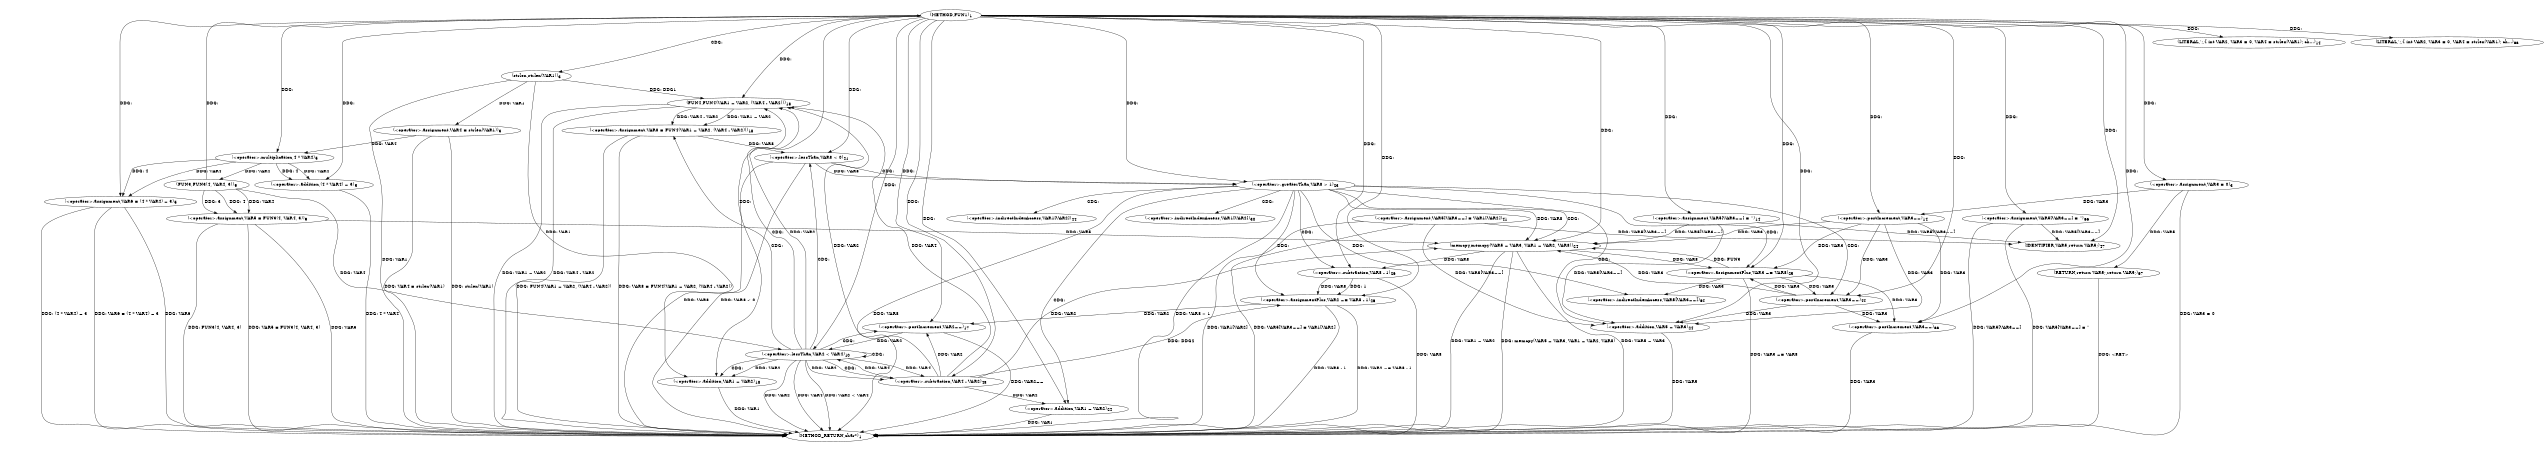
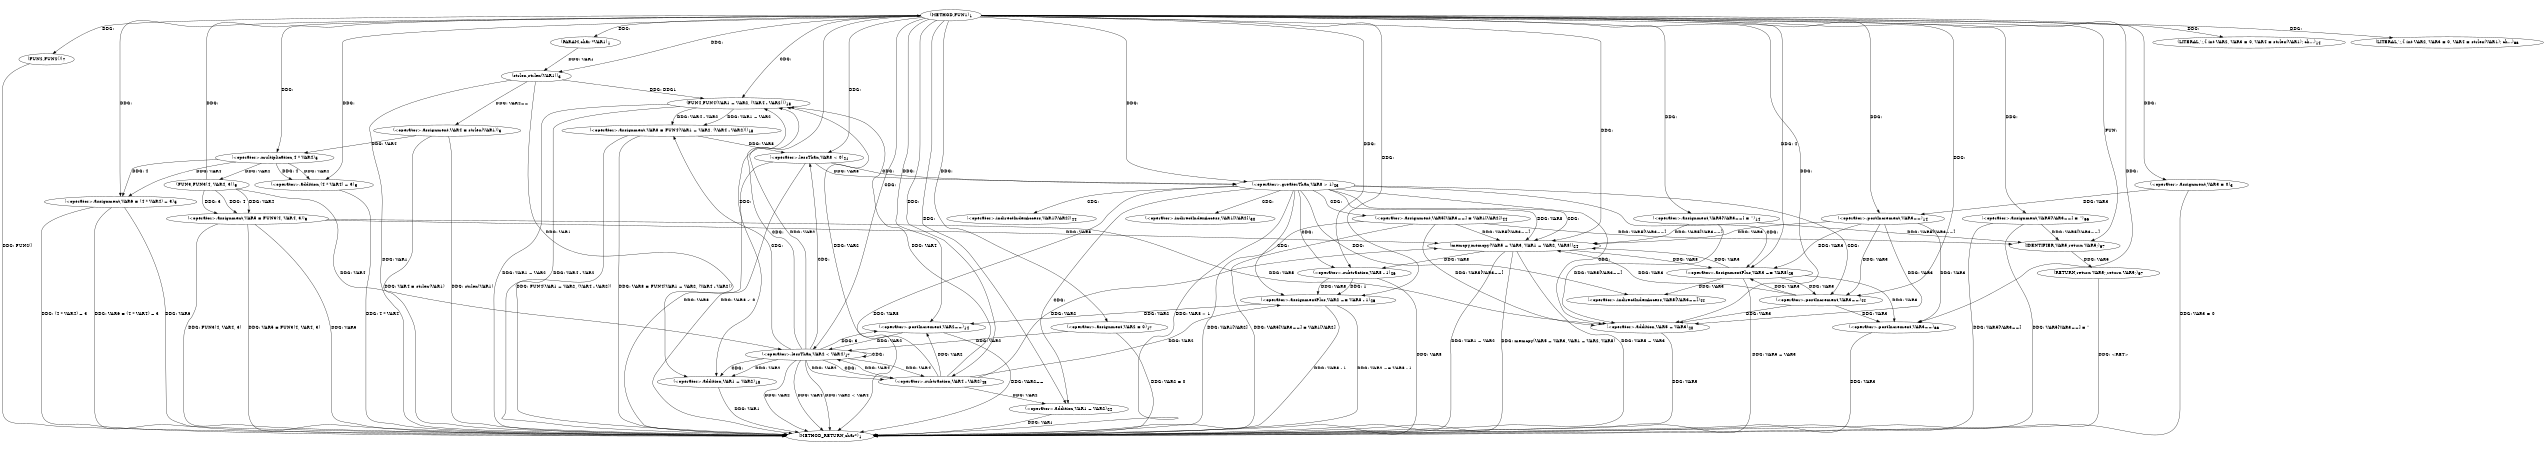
node "(PARAM,char *VAR1)": added
edge "(METHOD,FUN1)" -> "(strlen,strlen(VAR1))": label "CDG: " -> "DDG: "
node "(FUN2,FUN2())": added
edge "(METHOD,FUN1)" -> "(FUN4,FUN4(VAR1 + VAR2, (VAR4 - VAR2)))": label "DDG: " -> "CDG: "
edge "(strlen,strlen(VAR1))" -> "(<operator>.assignment,VAR4 = strlen(VAR1))": label "DDG: VAR1" -> "DDG: VAR2++"
edge "(METHOD,FUN1)" -> "(IDENTIFIER,VAR5,return VAR5;)": label "DDG: " -> "FUN: "
edge "(METHOD,FUN1)" -> "(<operator>.assignmentPlus,VAR3 += VAR8)": label "DDG: " -> "DDG: 4"
edge "(METHOD,FUN1)" -> "(<operator>.lessThan,VAR2 < VAR4)": label "DDG: " -> "CDG: "
edge "(<operator>.greaterThan,VAR8 > 1)" -> "(<operator>.assignment,VAR5[VAR3++] = VAR1[VAR2])": added, label "CDG:"
node "(<operator>.assignment,VAR5[VAR3++] = VAR1[VAR2])": text "41" -> "44"
edge "(<operator>.assignment,VAR5 = FUN3(4, VAR4, 3))" -> "(<operator>.addition,VAR5 + VAR3)": added, label "DDG: VAR5"
edge "(<operator>.assignment,VAR3 = 0)" -> "(RETURN,return VAR5;,return VAR5;)": now "(IDENTIFIER,VAR5,return VAR5;)" -> "(RETURN,return VAR5;,return VAR5;)"
edge "(<operator>.assignment,VAR5[VAR3++] = VAR1[VAR2])" -> "(memcpy,memcpy(VAR5 + VAR3, VAR1 + VAR2, VAR8))": added, label "DDG: VAR5[VAR3++]"
node "(IDENTIFIER,VAR5,return VAR5;)": text "47" -> "67"
edge "(<operator>.greaterThan,VAR8 > 1)" -> "(<operator>.assignmentPlus,VAR2 += VAR8 - 1)": label "DDG: " -> "CDG: "
edge "(<operator>.assignmentPlus,VAR3 += VAR8)" -> "(memcpy,memcpy(VAR5 + VAR3, VAR1 + VAR2, VAR8))": label "DDG: FUN3" -> "DDG: VAR3"
node "(<operator>.indirectIndexAccess,VAR5[VAR3++])": text "64" -> "44"
node "(<operator>.postIncrement,VAR2++)": text "17" -> "14"
node "(<operator>.assignment,VAR2 = 0)": added
node "(<operator>.addition,VAR5 + VAR3)": text "24" -> "20"
edge "(<operator>.lessThan,VAR2 < VAR4)" -> "(<operator>.postIncrement,VAR2++)": label "CDG: " -> "DDG: 3"
edge "(<operator>.subtraction,VAR4 - VAR2)" -> "(<operator>.assignmentPlus,VAR2 += VAR8 - 1)": label "DDG: DDG2" -> "DDG: VAR2"
node "(<operator>.lessThan,VAR2 < VAR4)": text "10" -> "17"
edge "(<operator>.assignmentPlus,VAR3 += VAR8)" -> "(METHOD_RETURN,char*)": label "DDG: VAR3 += VAR8" -> "DDG: VAR5 + VAR3"
